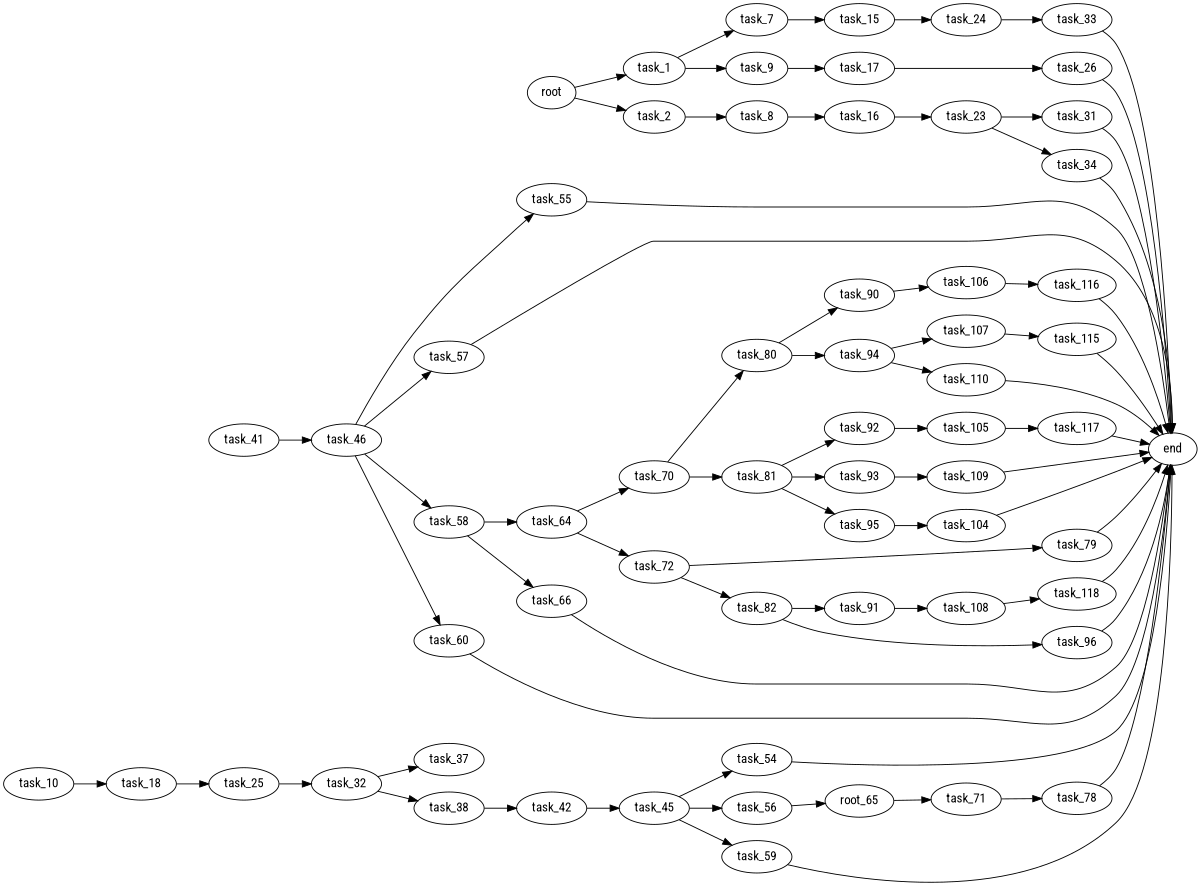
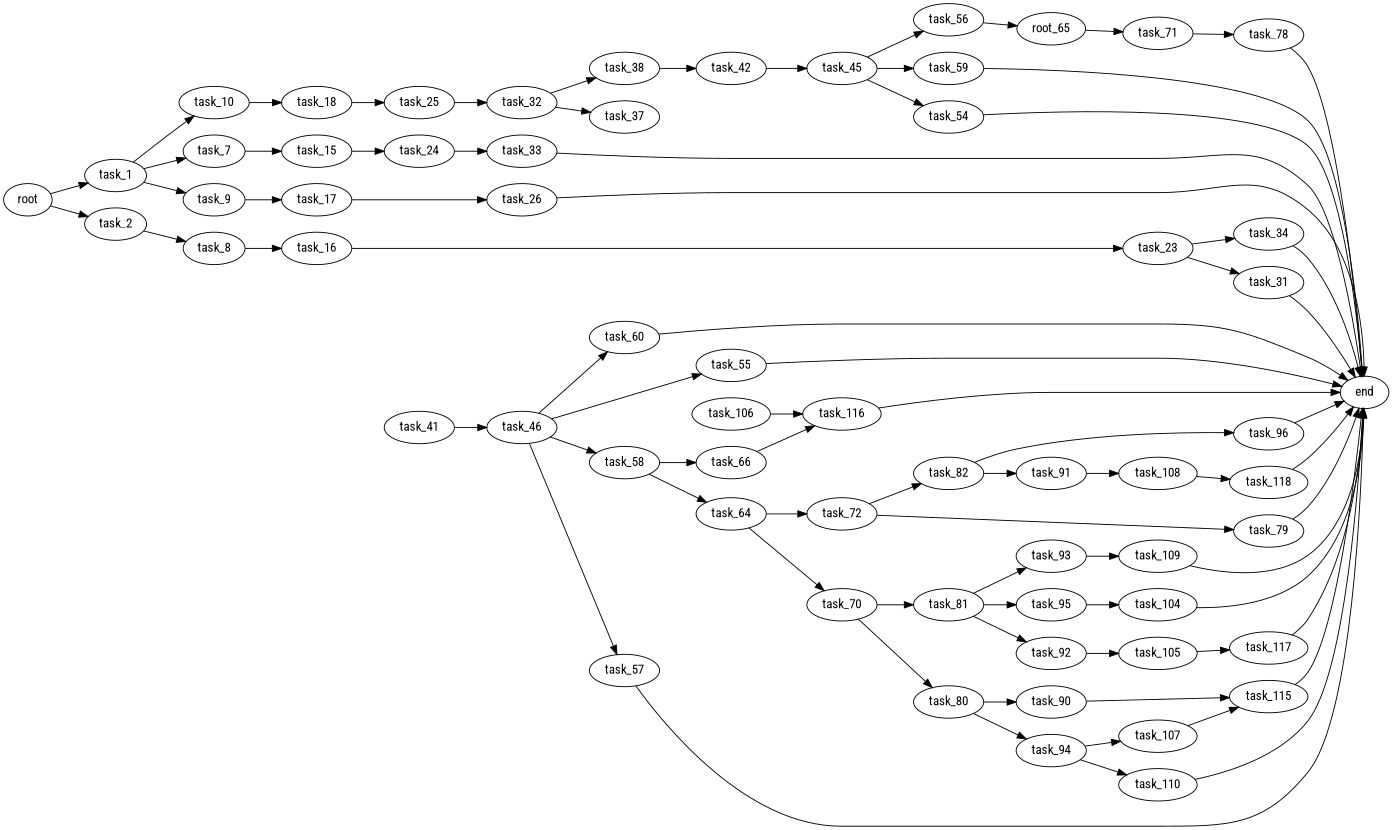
edge "task_1" -> "task_10": added
edge "task_90" -> "task_106": now "task_90" -> "task_115"
edge "task_66" -> "end": now "task_66" -> "task_116"
